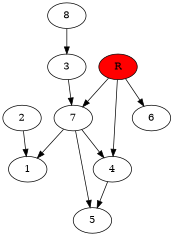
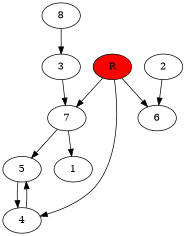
edge "2" -> "1": now "2" -> "6"
edge "7" -> "4": now "5" -> "4"
